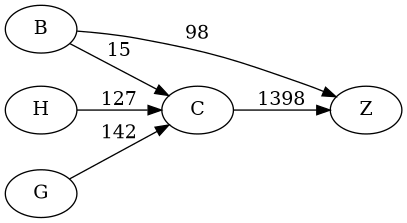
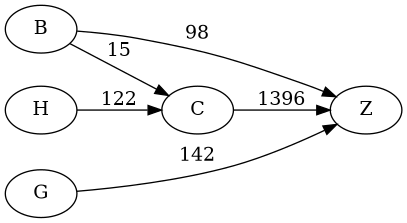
edge "H" -> "C": label "127" -> "122"
edge "C" -> "Z": label "1398" -> "1396"
edge "G" -> "C": now "G" -> "Z"
